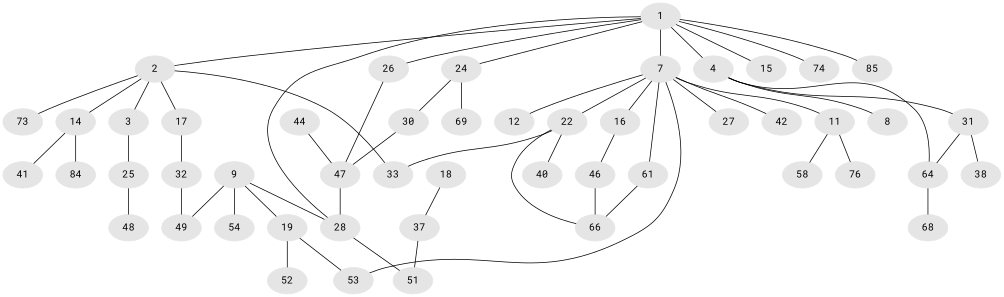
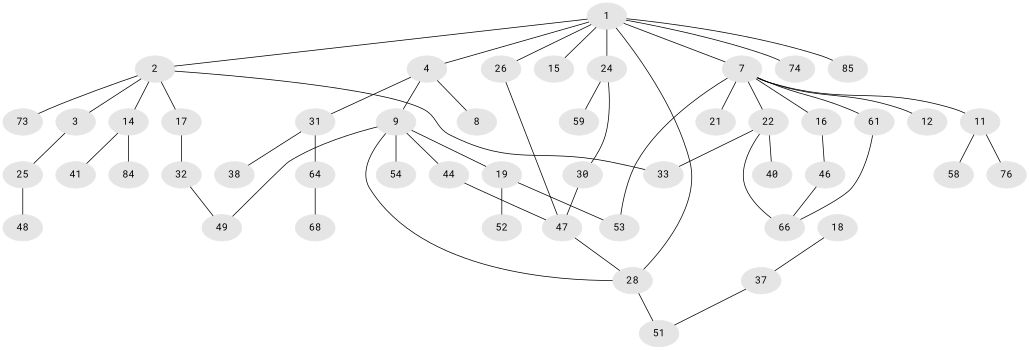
edge "4" -- "64": now "4" -- "9"
node "69": label "69" -> "59"
node "27": label "27" -> "21"
node "42": removed
edge "9" -- "44": added
